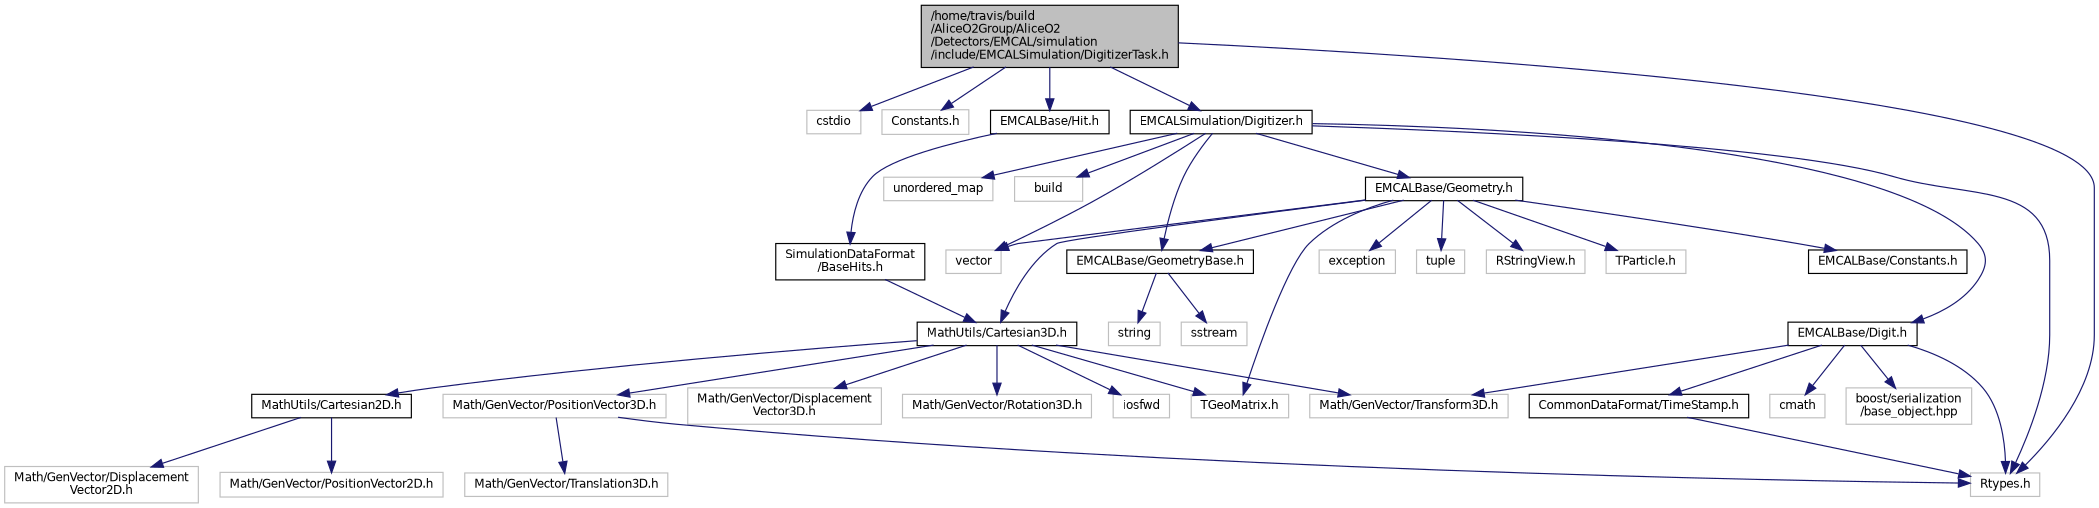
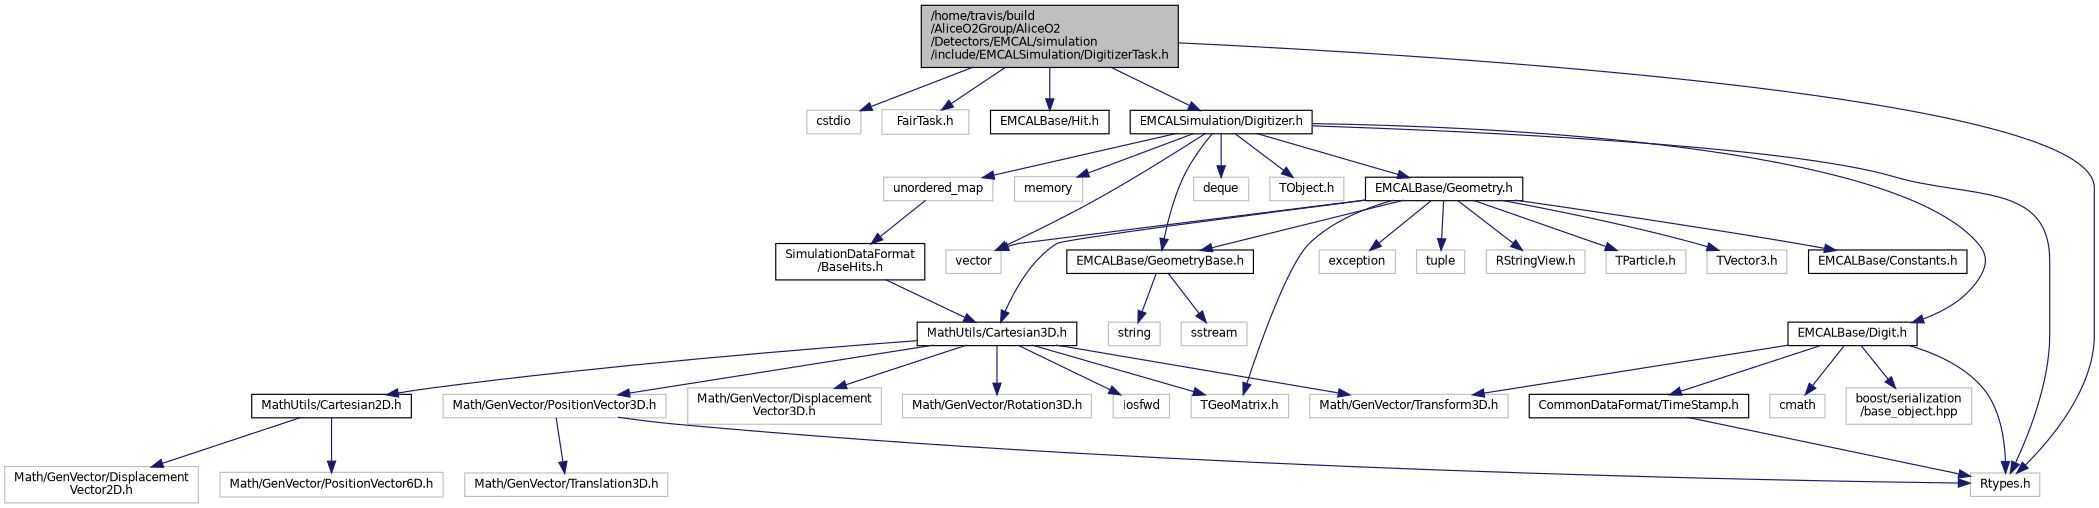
node "Constants.h": label "Constants.h" -> "FairTask.h"
edge "EMCALBase/Hit.h" -> "SimulationDataFormat /BaseHits.h": now "unordered_map" -> "SimulationDataFormat /BaseHits.h"
node "build": label "build" -> "memory"
node "deque": added
node "TObject.h": added
node "TVector3.h": added
node "Math/GenVector/PositionVector2D.h": label "Math/GenVector/PositionVector2D.h" -> "Math/GenVector/PositionVector6D.h"
